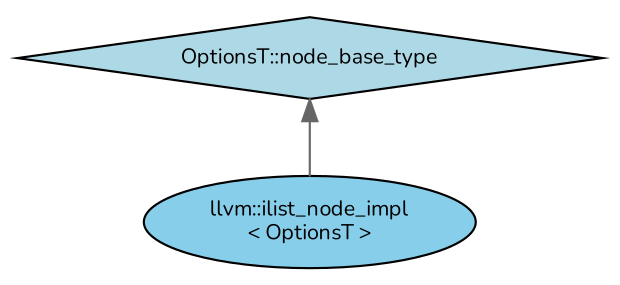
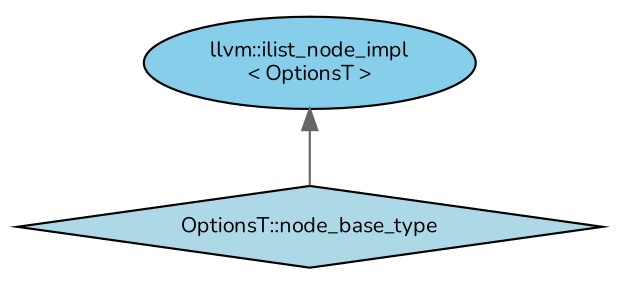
edge "llvm::ilist_node_impl < OptionsT >" -> "OptionsT::node_base_type": reversed
